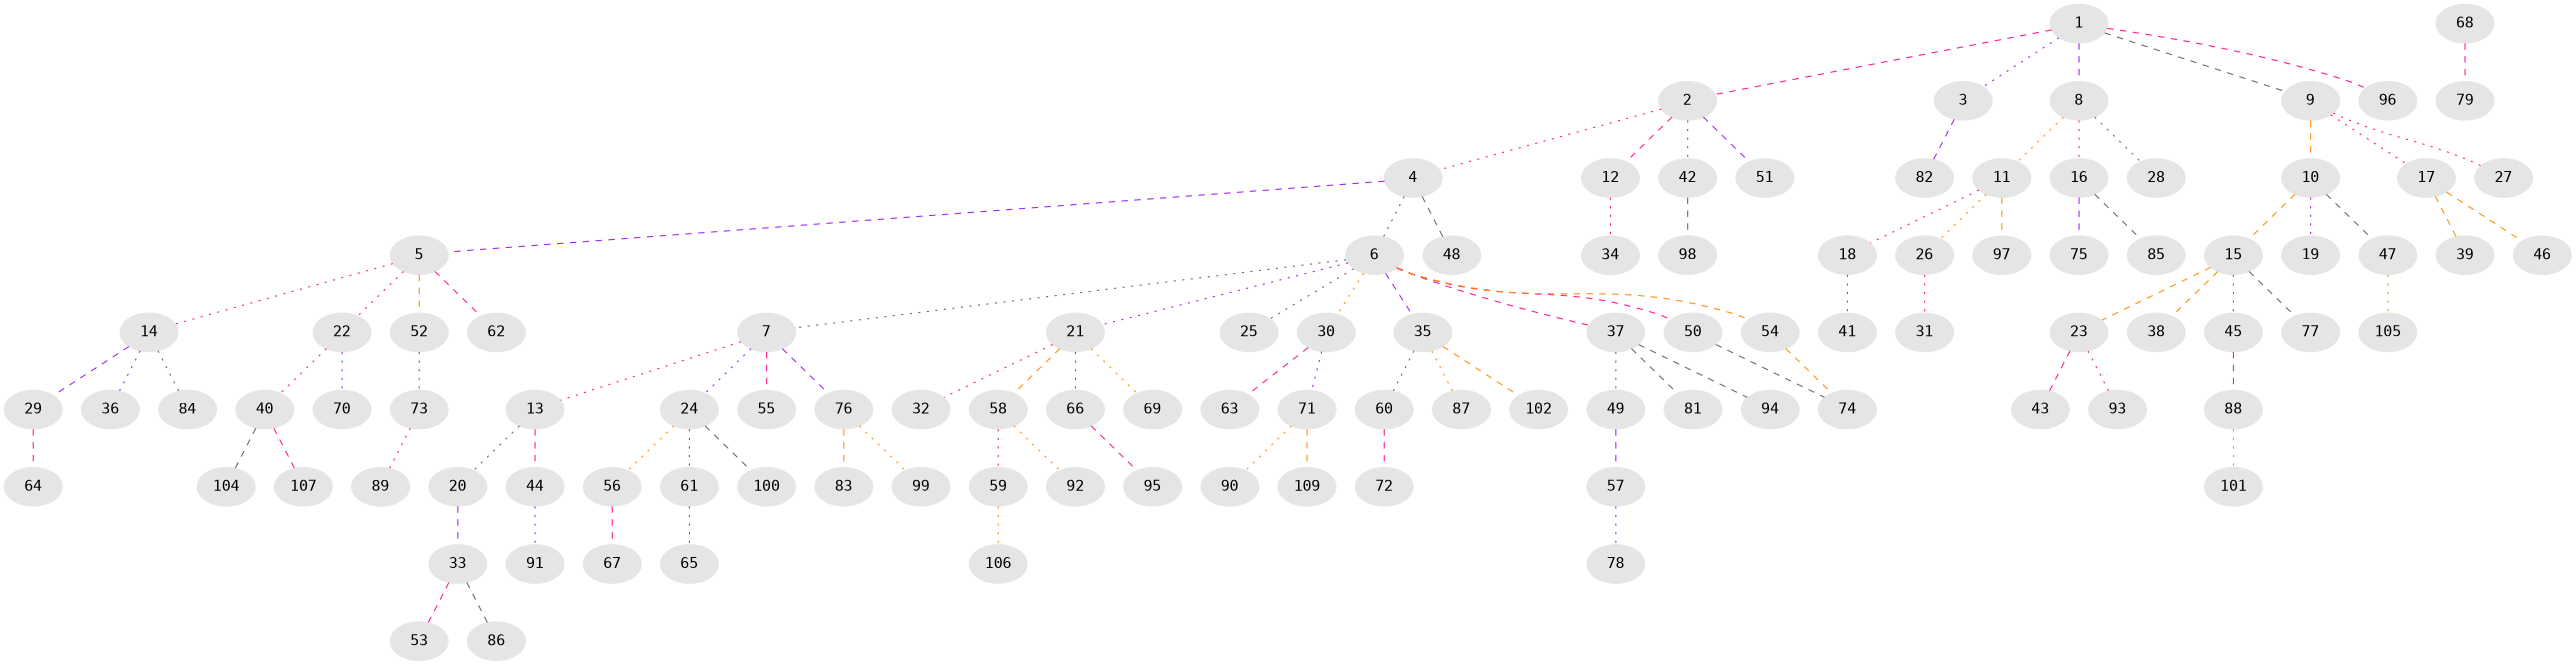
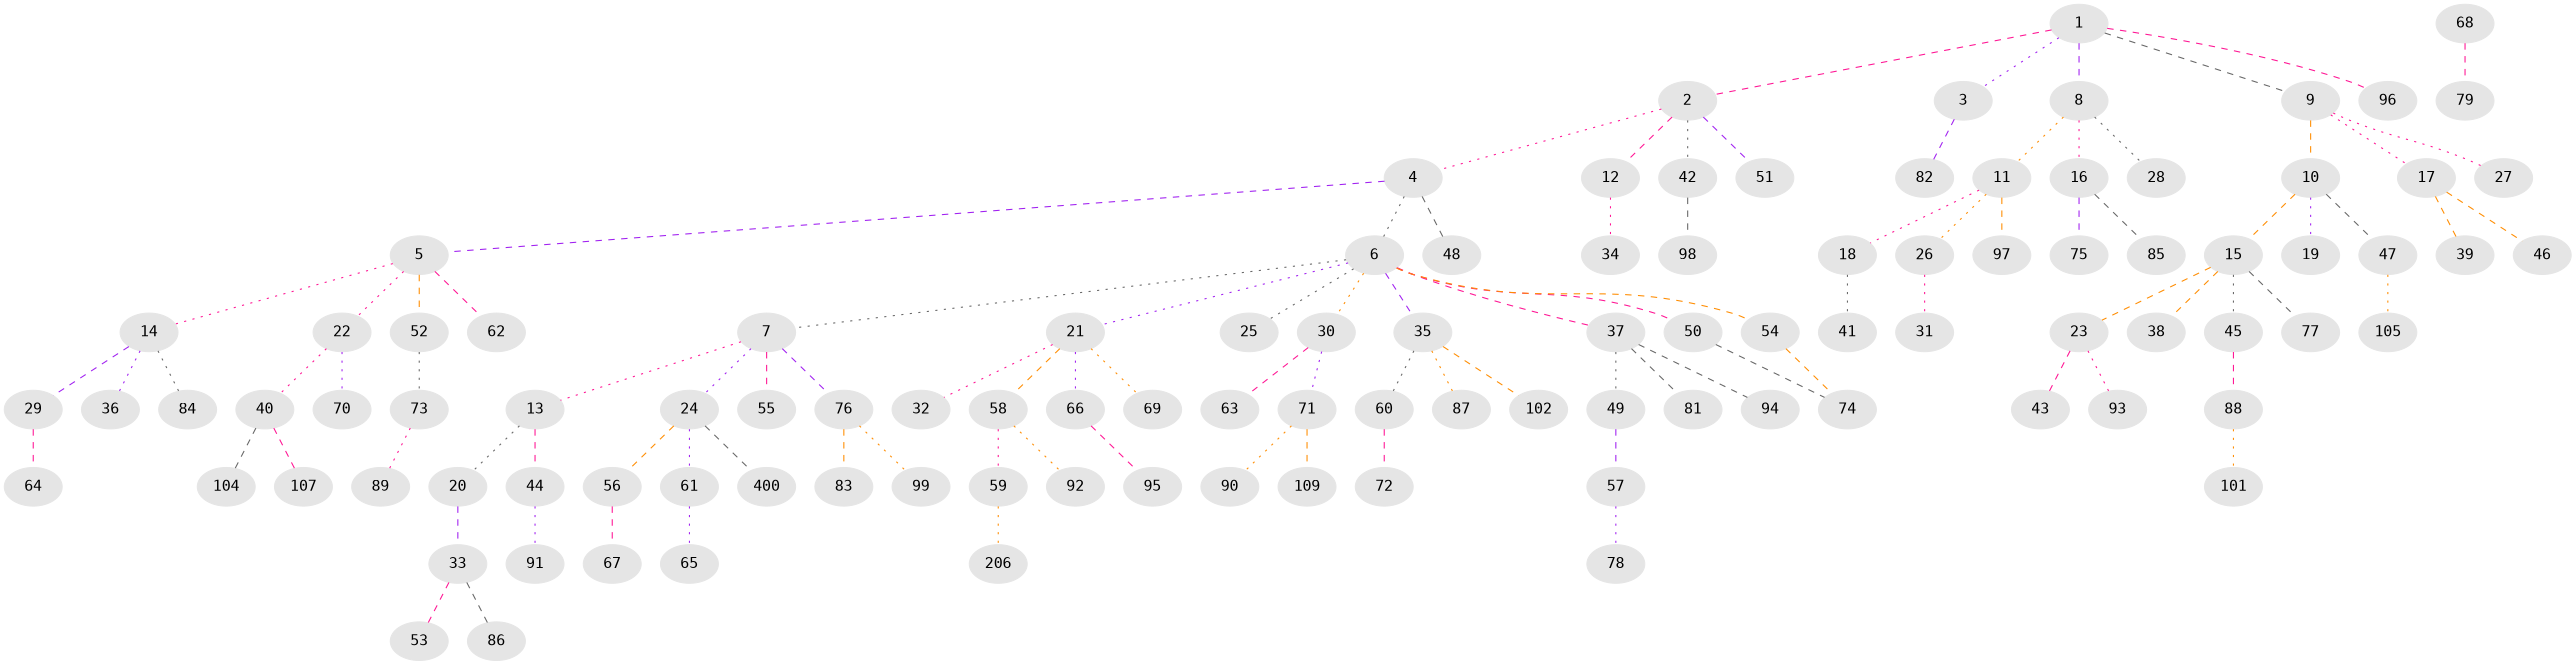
edge "24" -- "56": style dotted -> dashed
node "100": label "100" -> "400"
node "106": label "106" -> "206"
